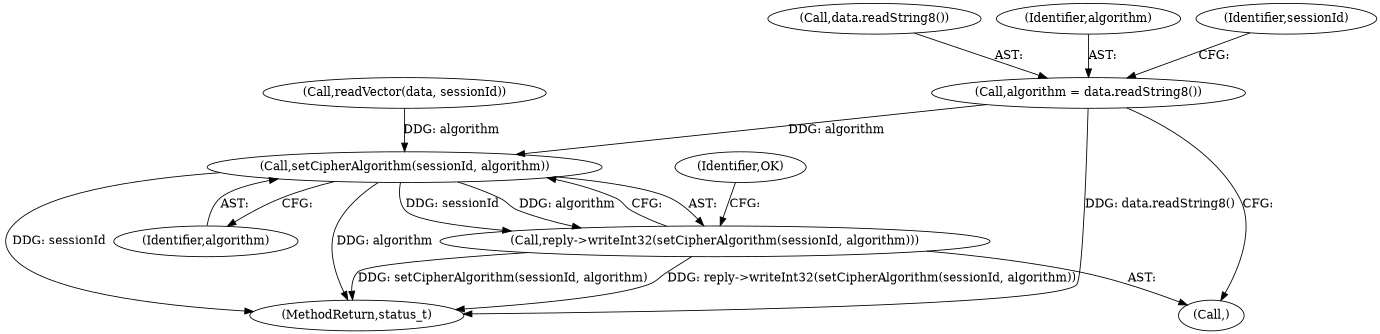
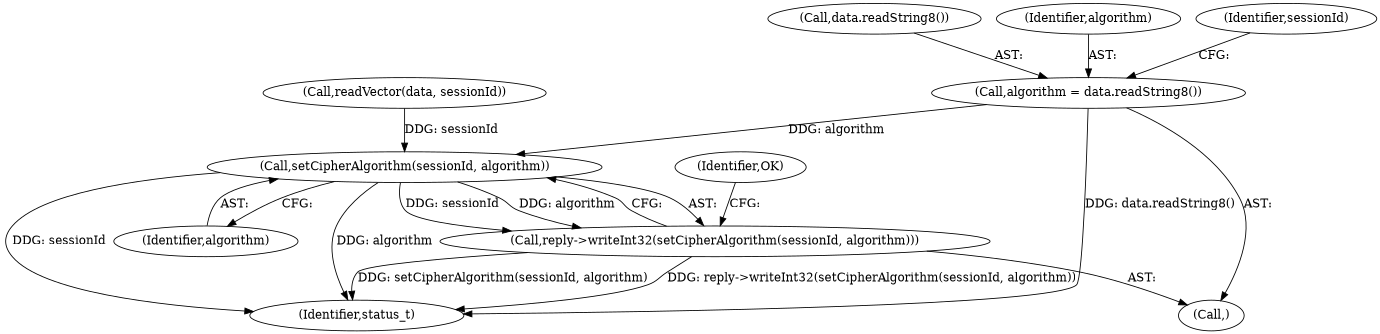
edge "(Call,readVector(data, sessionId))" -> "(Call,setCipherAlgorithm(sessionId, algorithm))": label "DDG: algorithm" -> "DDG: sessionId"
edge "(Call,algorithm = data.readString8())" -> "(Call,)": label "CFG: " -> "AST: "
node "(MethodReturn,status_t)": label "(MethodReturn,status_t)" -> "(Identifier,status_t)"
